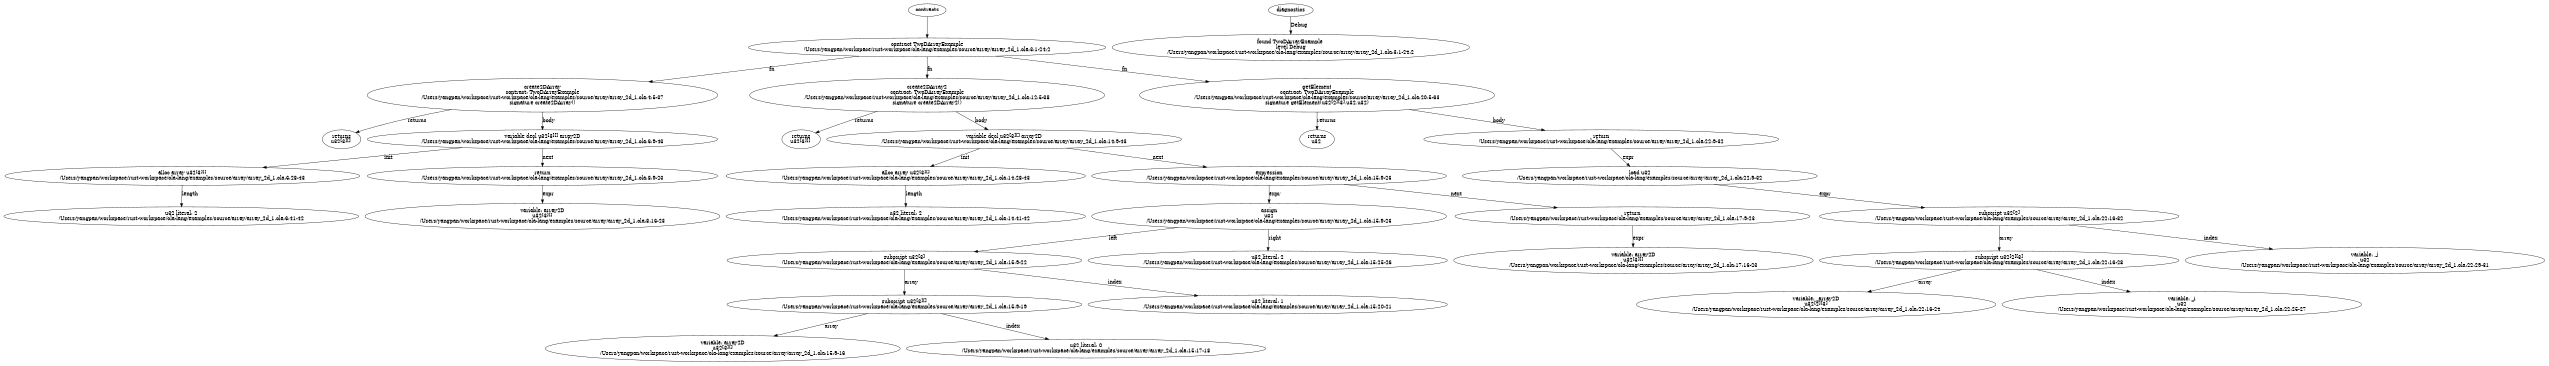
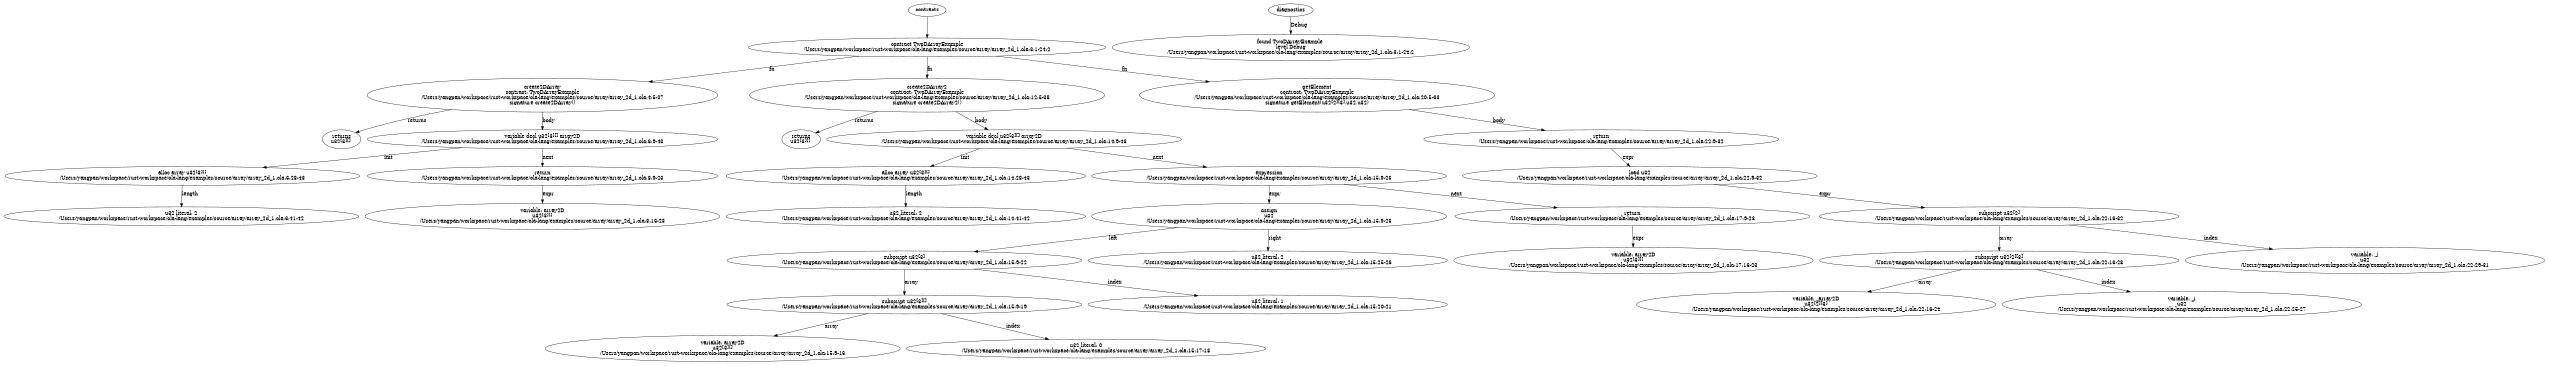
node "returns u32": removed
